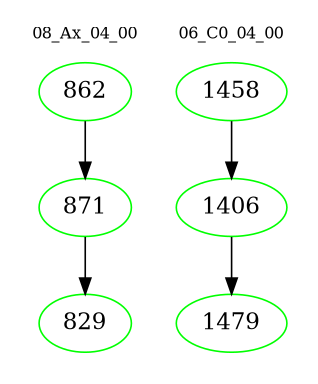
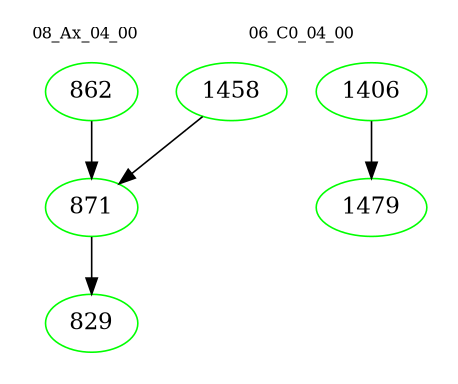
edge "1458" -> "1406": now "1458" -> "871"
